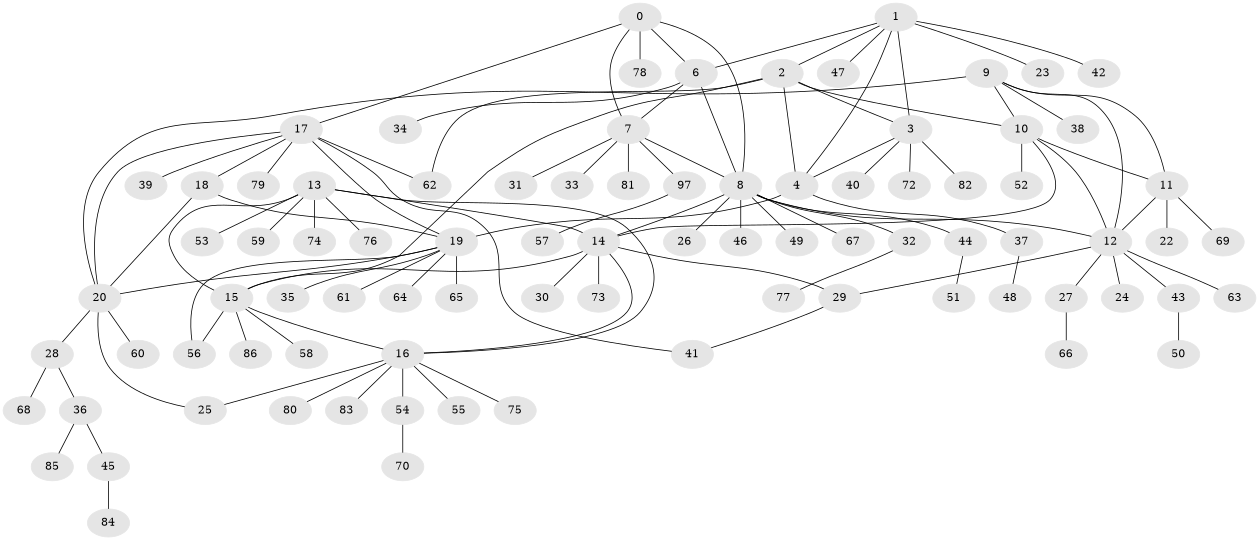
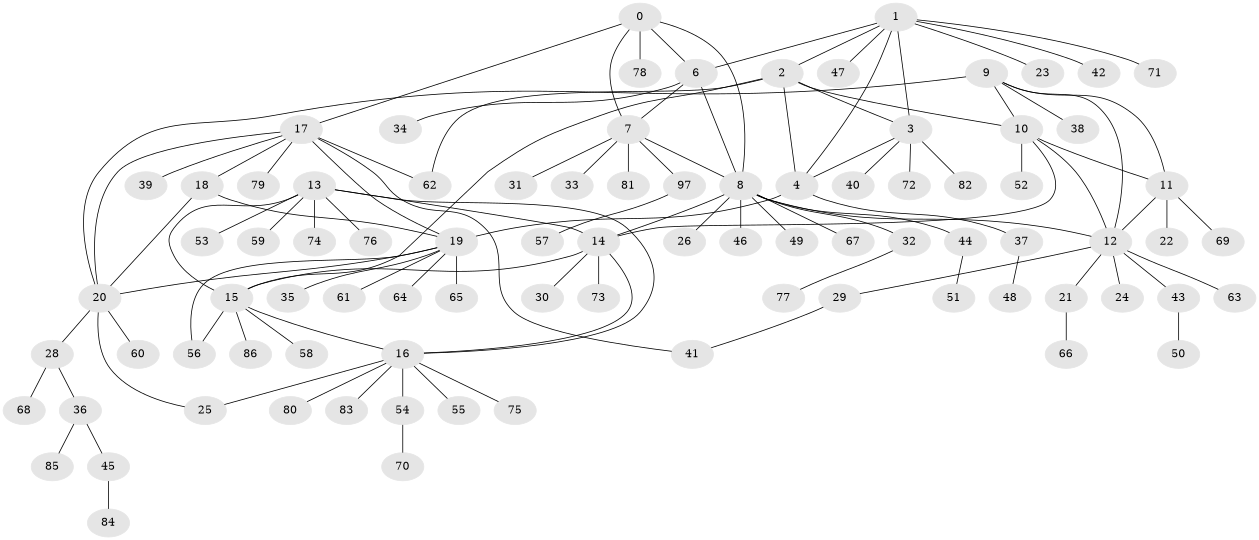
node "71": added
edge "14" -- "29": removed
node "27": label "27" -> "21"
